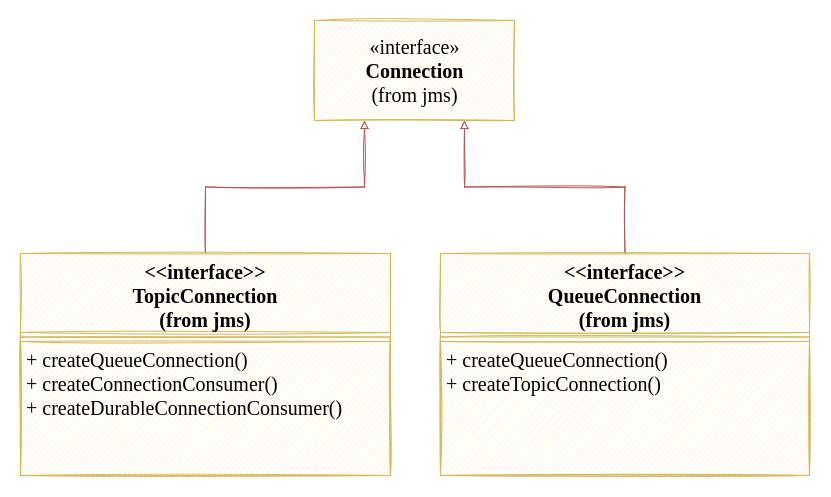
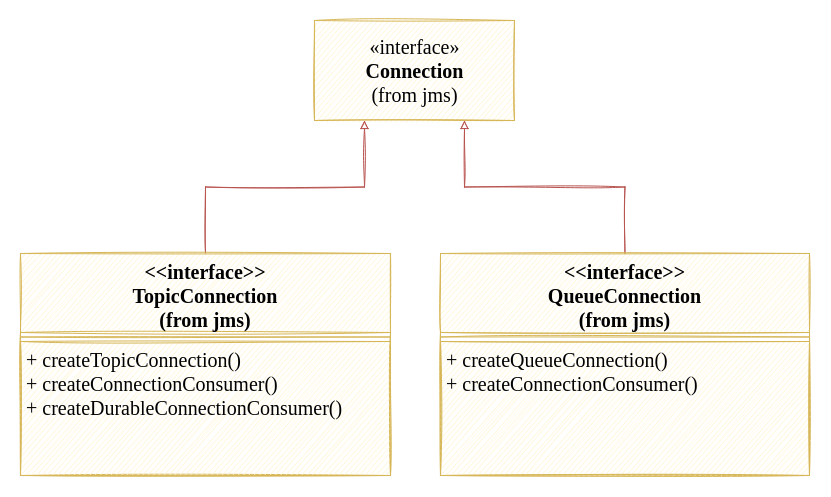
node "+ createQueueConnection() + createConnectionConsumer() + createDurableConnectionConsumer()": label "+ createQueueConnection() + createConnectionConsumer() + createDurableConnectionConsumer()" -> "+ createTopicConnection() + createConnectionConsumer() + createDurableConnectionConsumer()"
node "+ createQueueConnection() + createTopicConnection()": label "+ createQueueConnection() + createTopicConnection()" -> "+ createQueueConnection() + createConnectionConsumer()"
